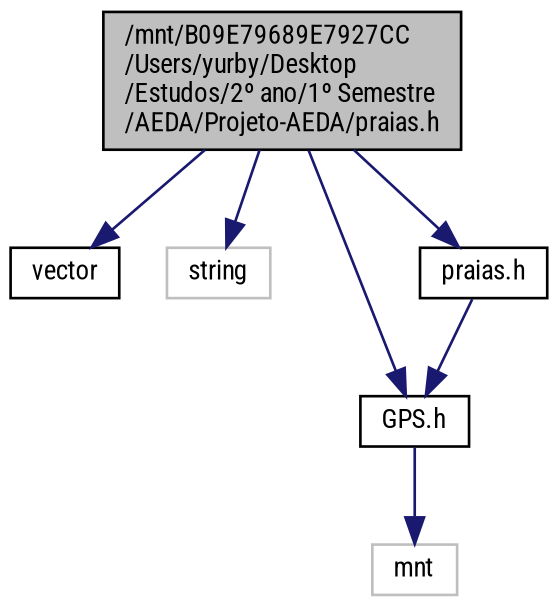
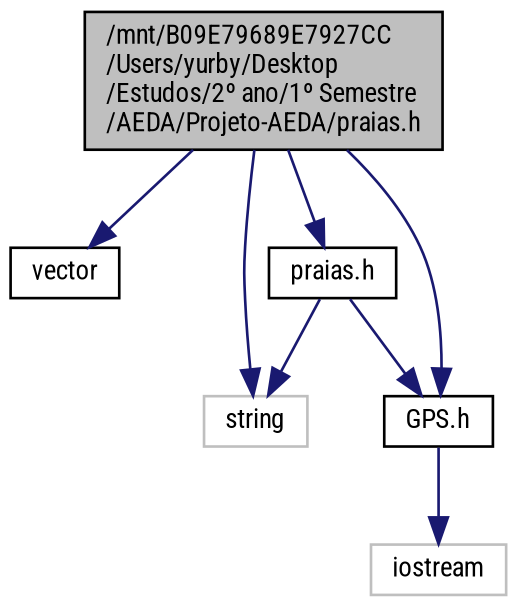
edge "praias.h" -> "string": added
node "mnt": label "mnt" -> "iostream"
